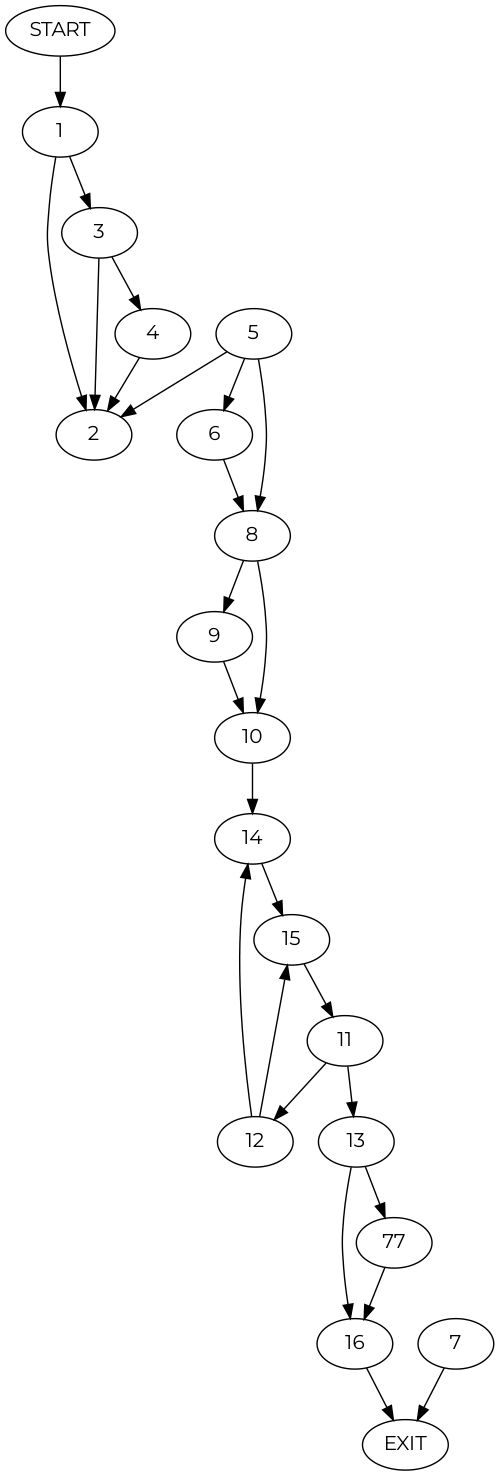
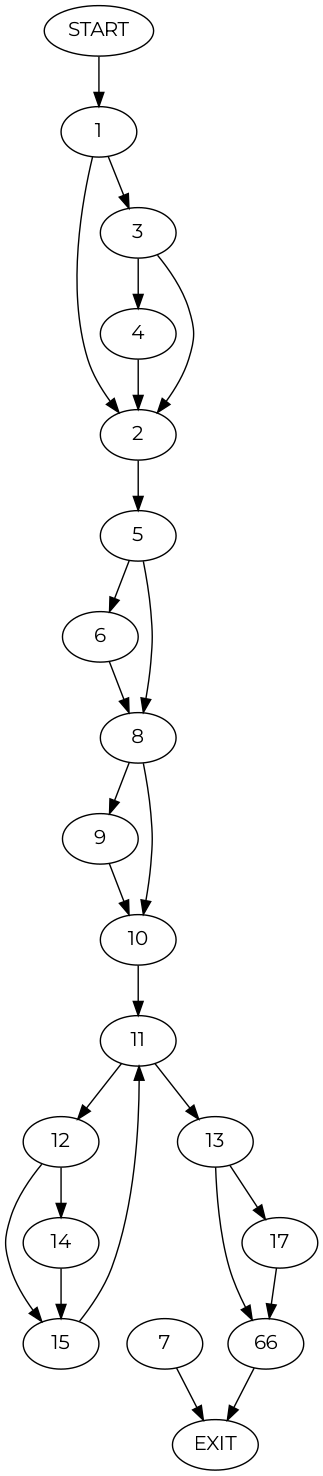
edge "5" -> "2": reversed
edge "10" -> "14": now "10" -> "11"
node "77": label "77" -> "17"
node "16": label "16" -> "66"
